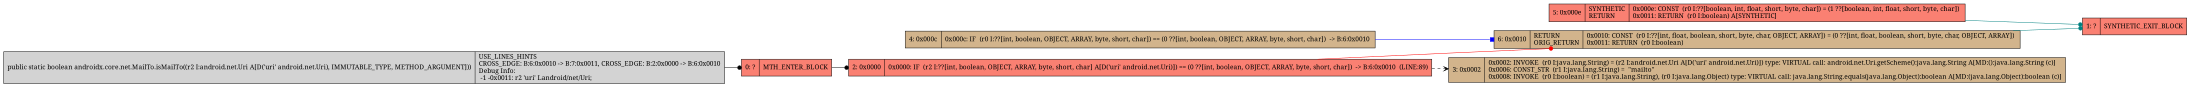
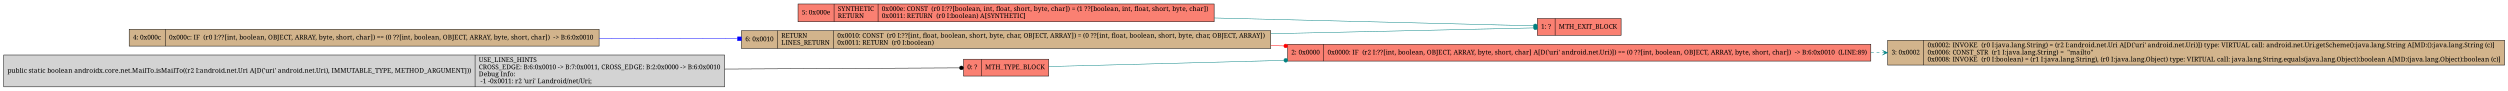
node "1: ?": text "SYNTHETIC_EXIT_BLOCK" -> "MTH_EXIT_BLOCK"
node "6: 0x0010": text "ORIG_RETURN" -> "LINES_RETURN"
edge "2: 0x0000" -> "6: 0x0010": reversed
node "0: ?": text "MTH_ENTER_BLOCK" -> "MTH_TYPE_BLOCK"
edge "0: ?" -> "2: 0x0000": color black -> teal
edge "2: 0x0000" -> "3: 0x0002": color black -> teal
